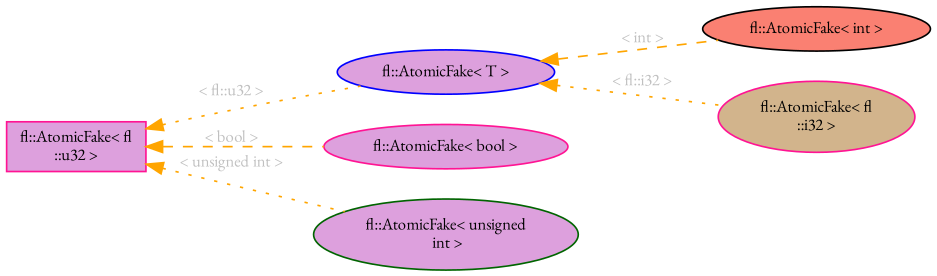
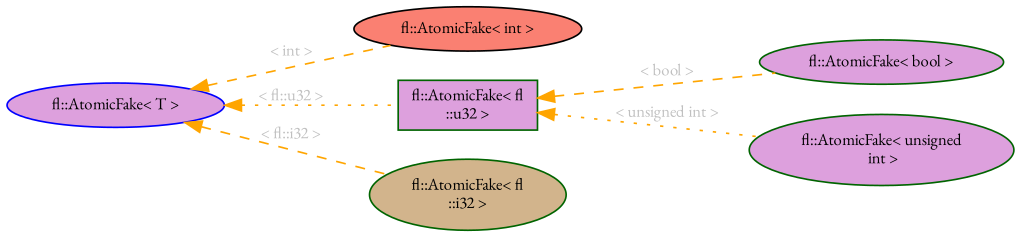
edge "fl::AtomicFake< fl ::i32 >" -> "fl::AtomicFake< T >": style dotted -> dashed
edge "fl::AtomicFake< T >" -> "fl::AtomicFake< fl ::u32 >": reversed
node "fl::AtomicFake< fl ::i32 >": color deeppink -> darkgreen
node "fl::AtomicFake< fl ::u32 >": color deeppink -> darkgreen
node "fl::AtomicFake< bool >": color deeppink -> darkgreen
